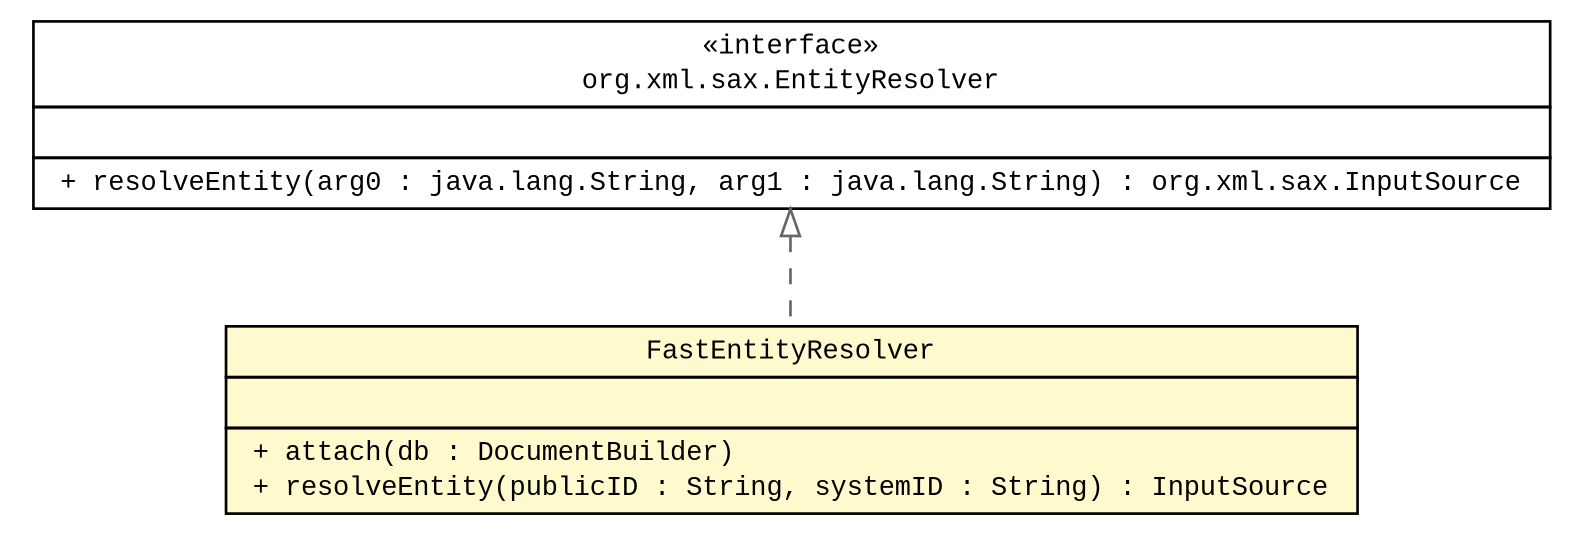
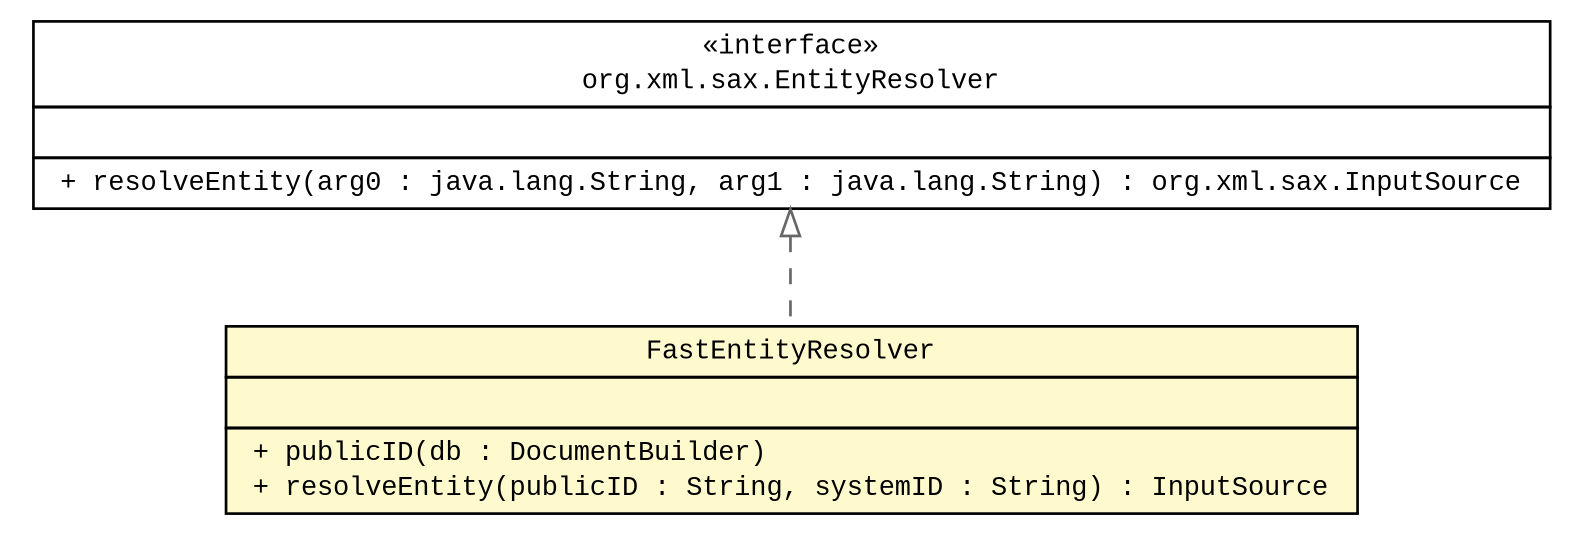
node "FastEntityResolver": text "+ attach(db : DocumentBuilder)" -> "+ publicID(db : DocumentBuilder)"
